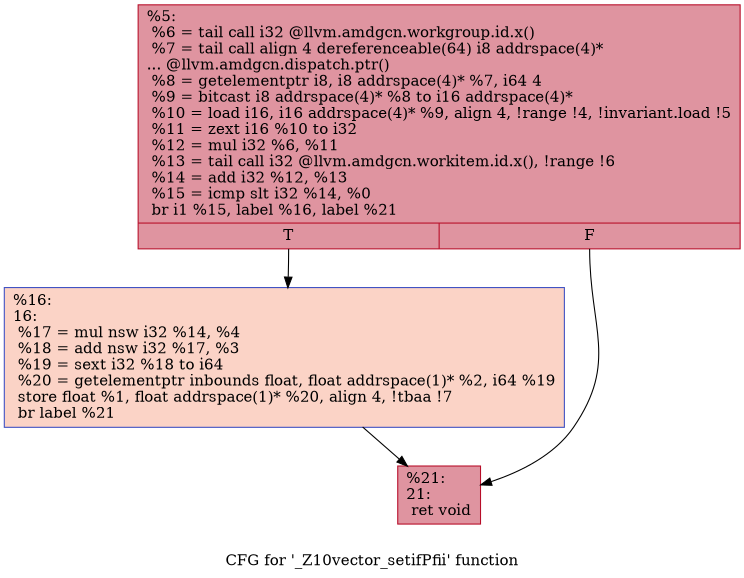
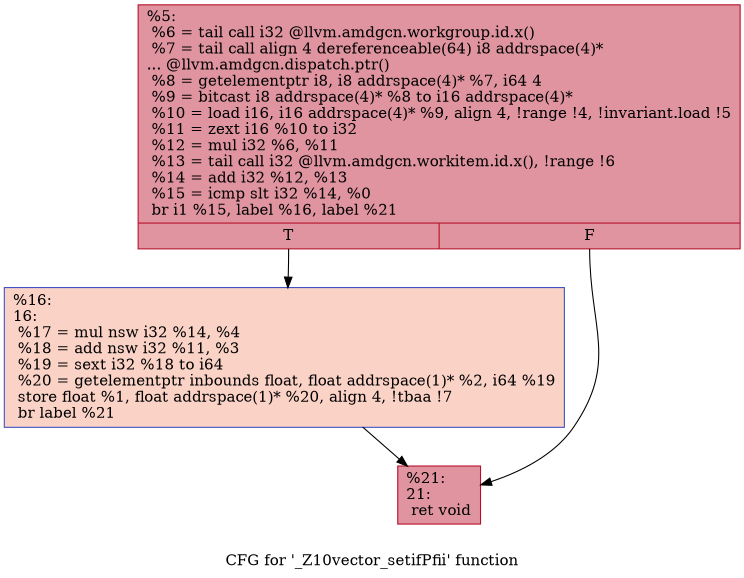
node "%16:": text "%18 = add nsw i32 %17, %3" -> "%18 = add nsw i32 %11, %3"
